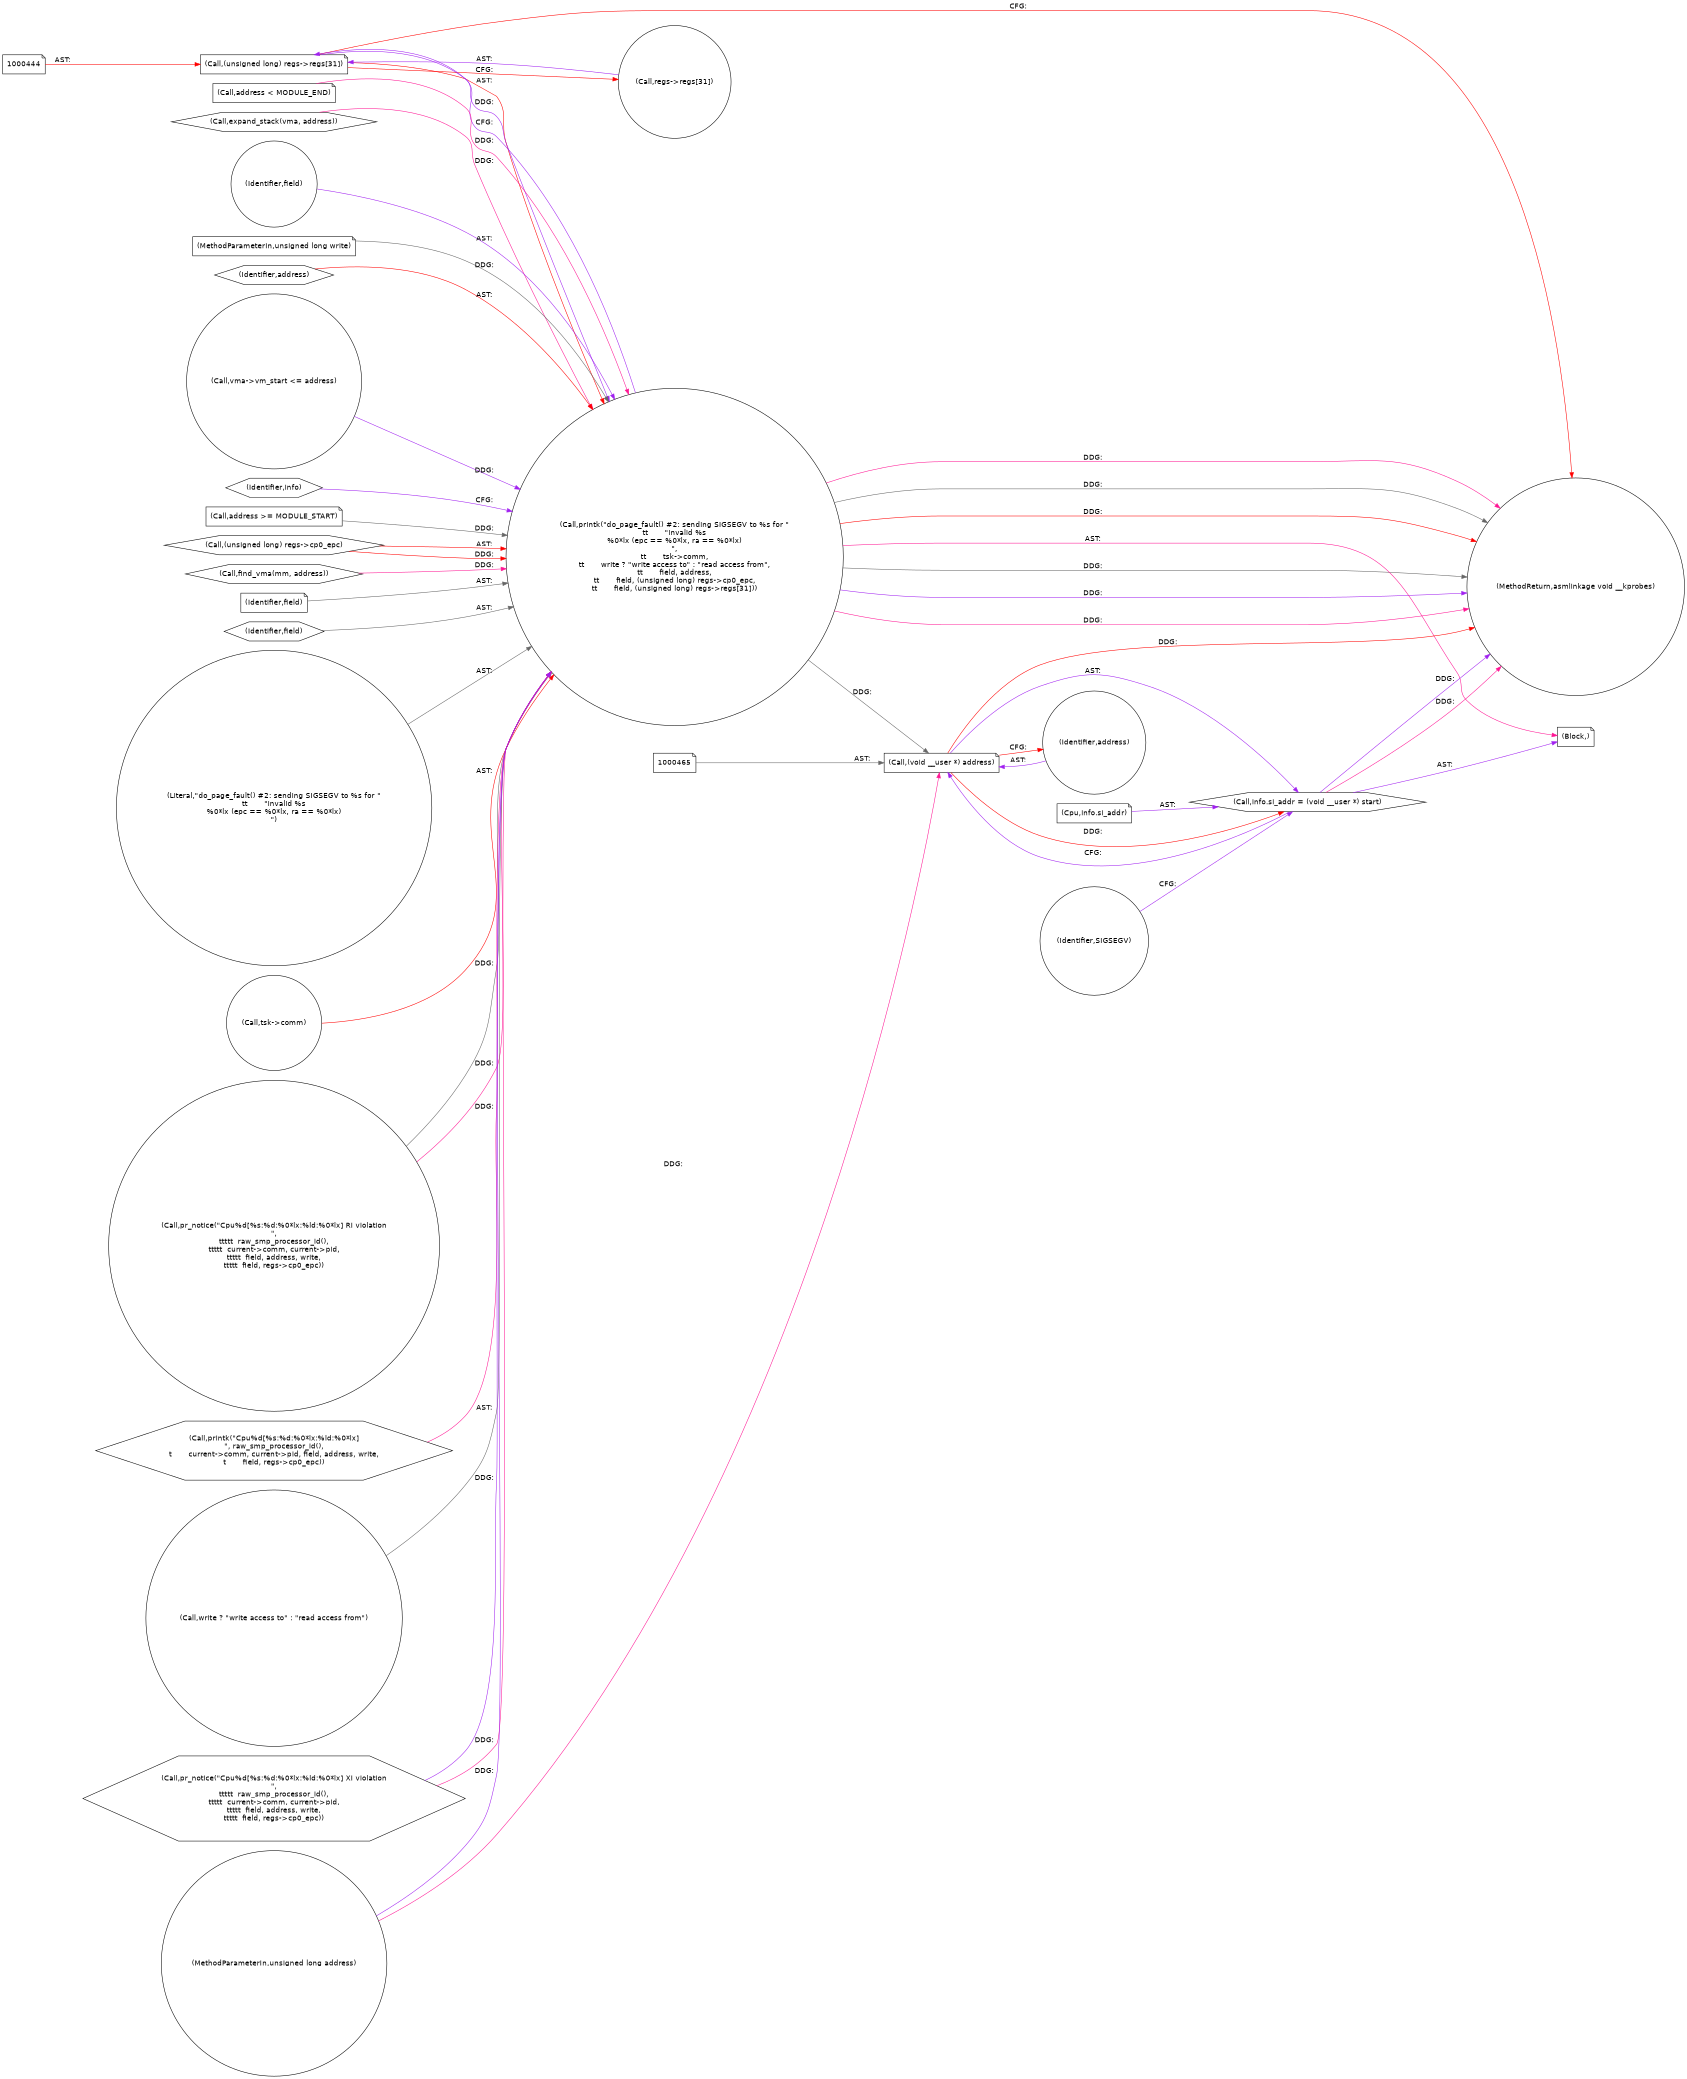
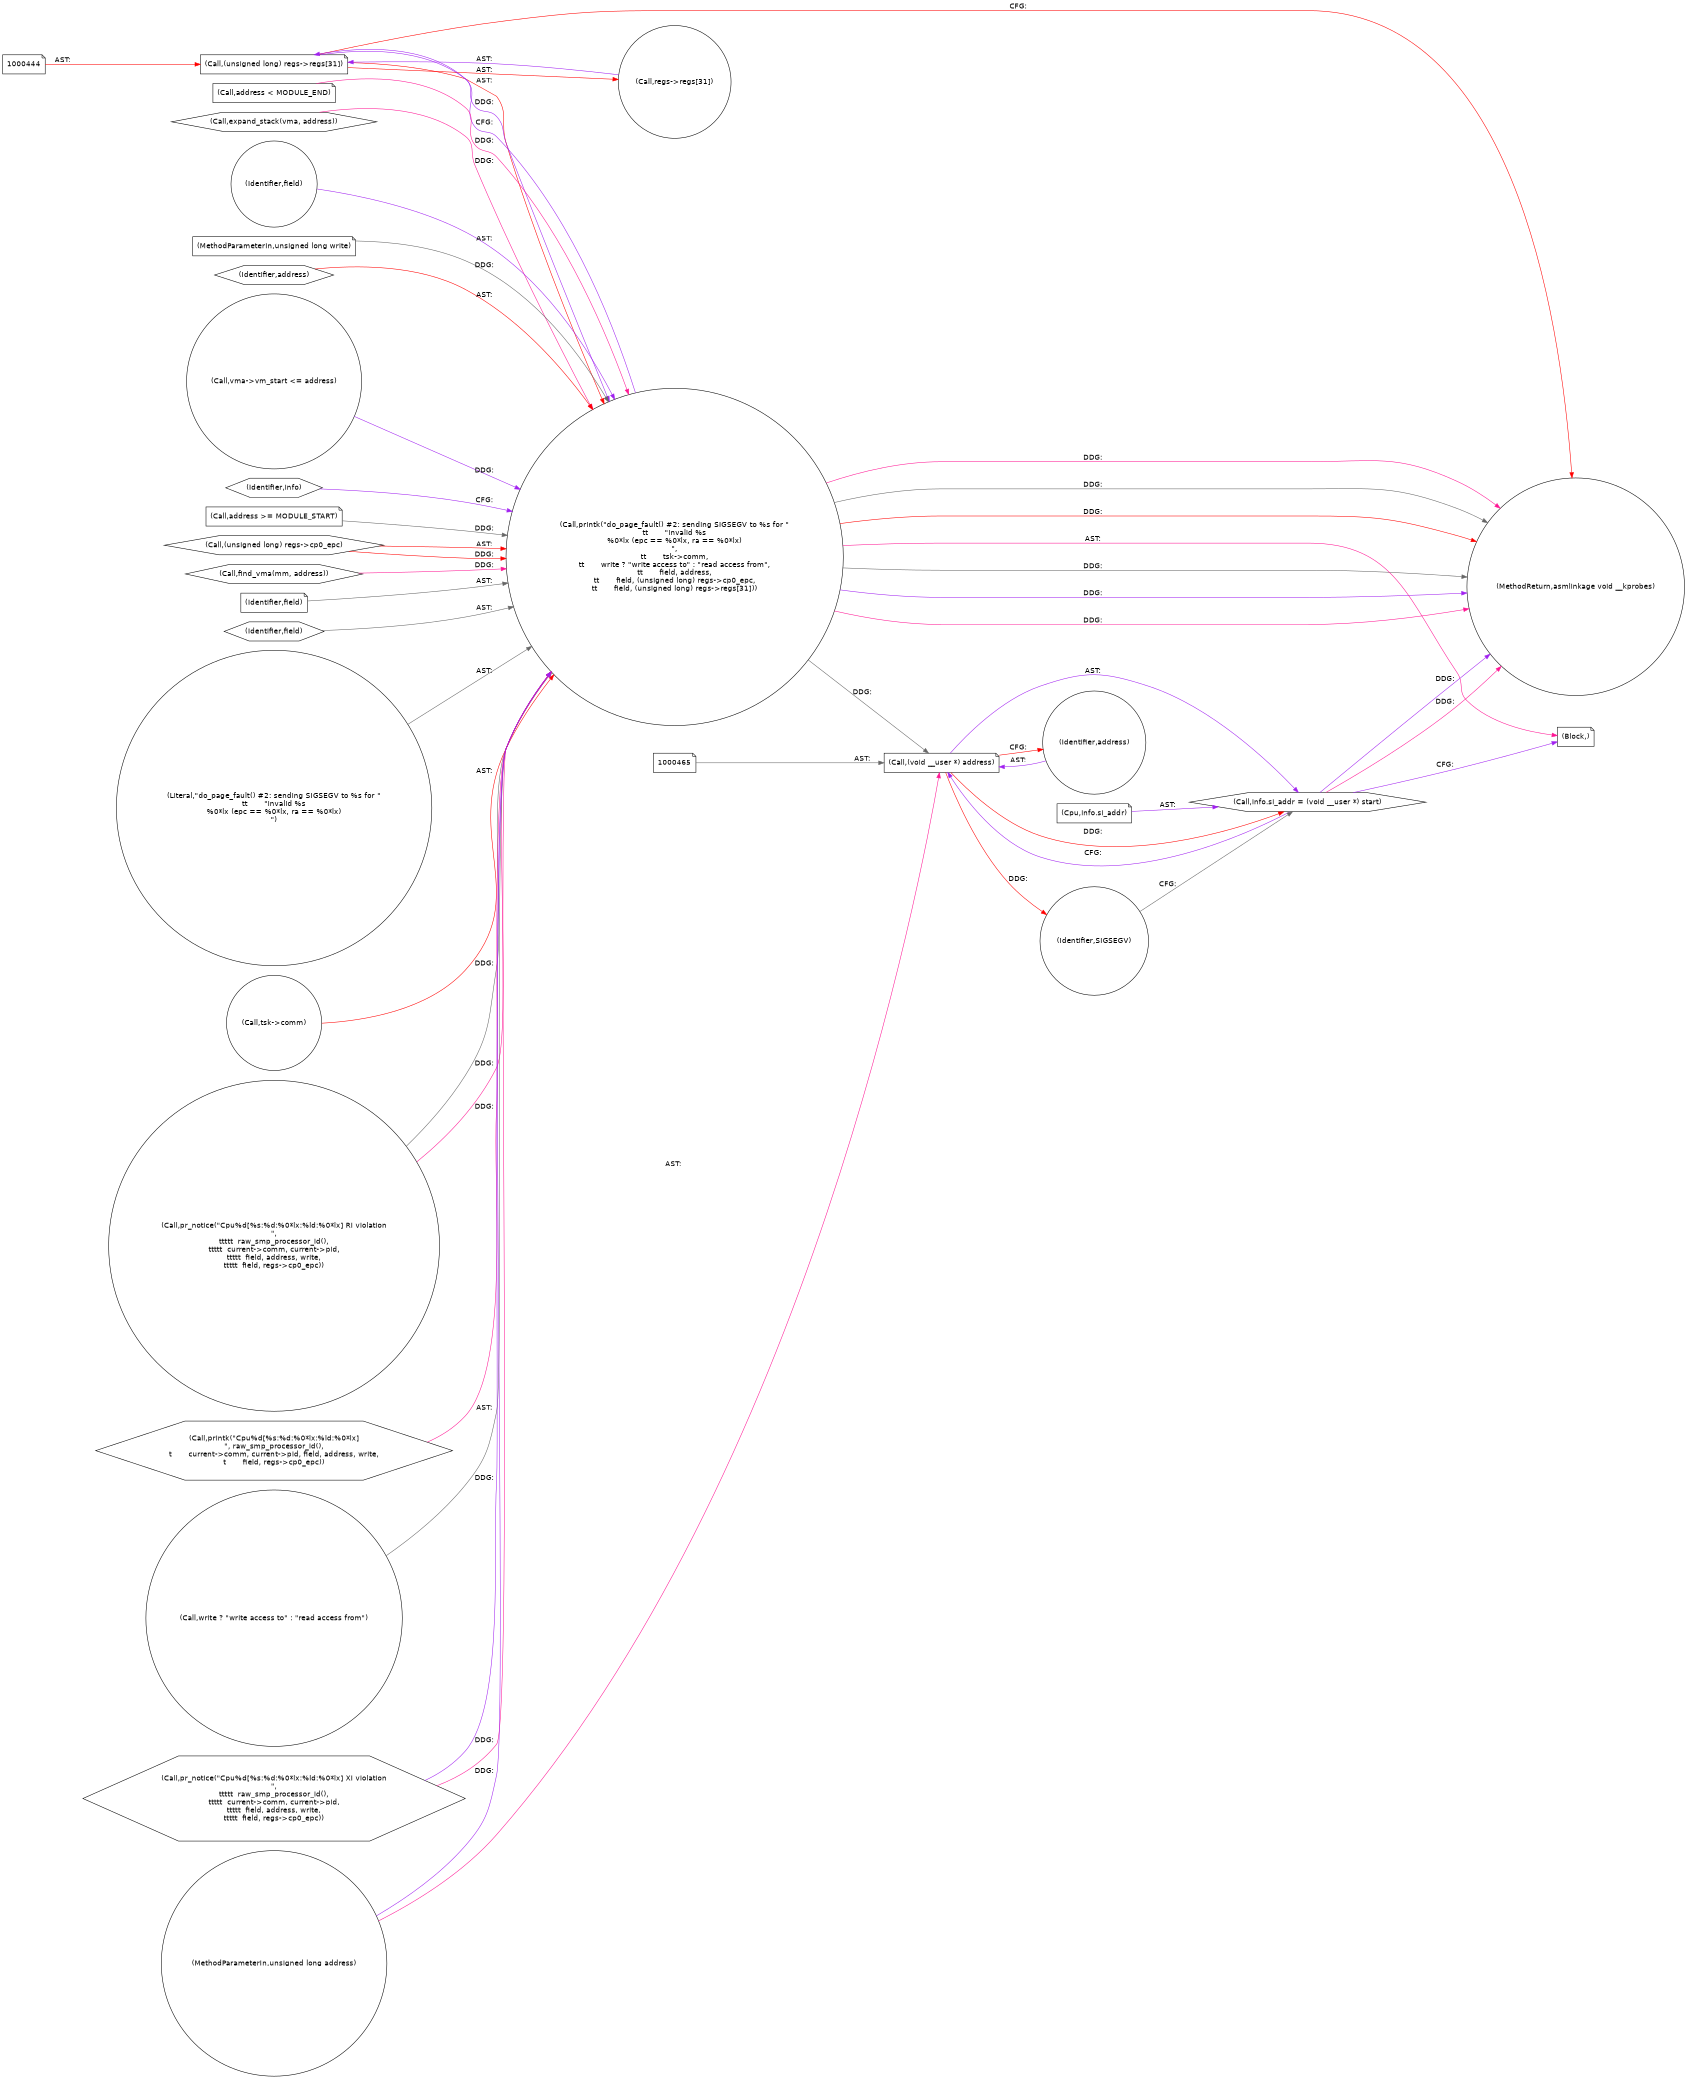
edge "(Call,(unsigned long) regs->regs[31])" -> "(Call,regs->regs[31])": label "CFG: " -> "AST: "
edge "(Call,(void __user *) address)" -> "(MethodReturn,asmlinkage void __kprobes)": now "(Call,(void __user *) address)" -> "(Identifier,SIGSEGV)"
edge "(Call,info.si_addr = (void __user *) start)" -> "(Block,)": label "AST: " -> "CFG: "
edge "(Identifier,SIGSEGV)" -> "(Call,info.si_addr = (void __user *) start)": color purple -> gray40
edge "(MethodParameterIn,unsigned long address)" -> "(Call,(void __user *) address)": label "DDG: " -> "AST: "
